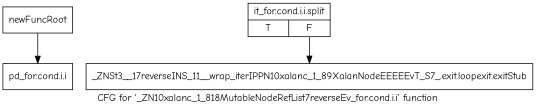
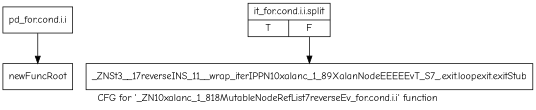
edge "newFuncRoot" -> "pd_for.cond.i.i": reversed
